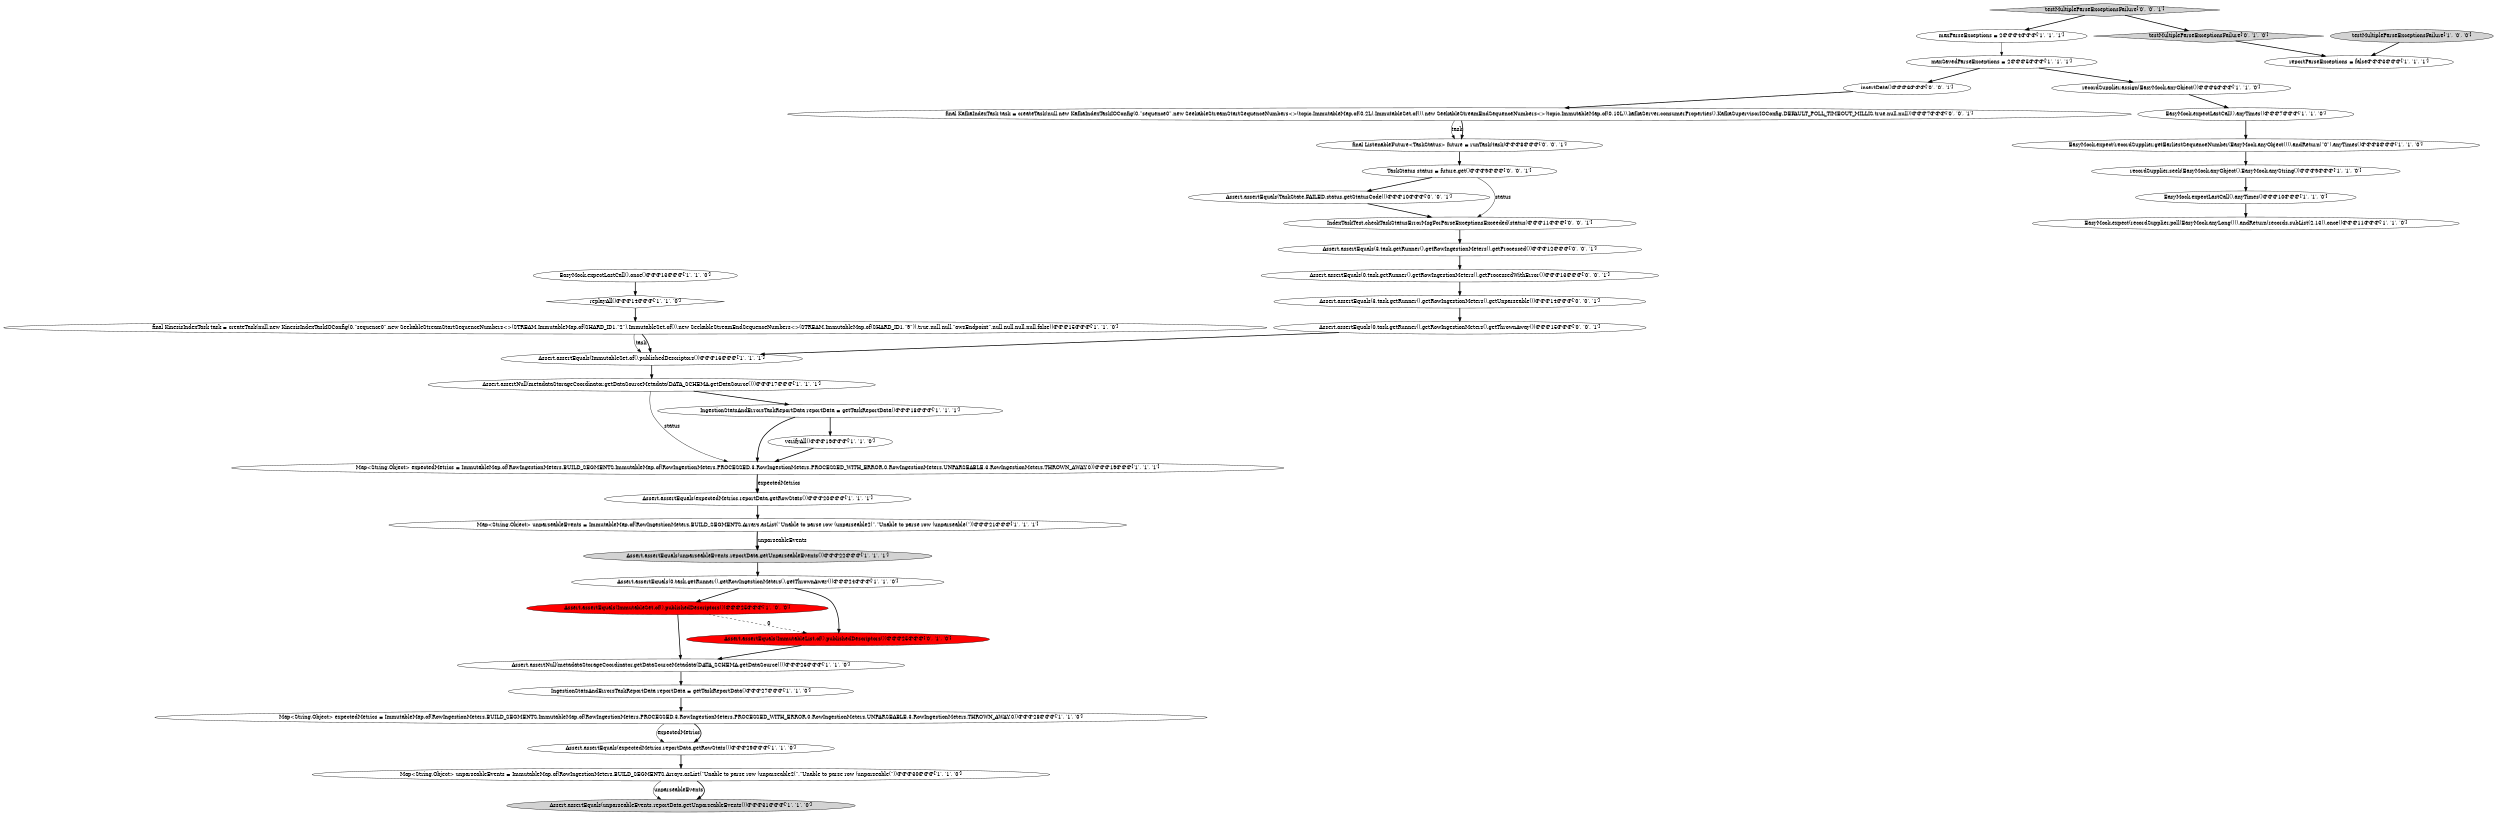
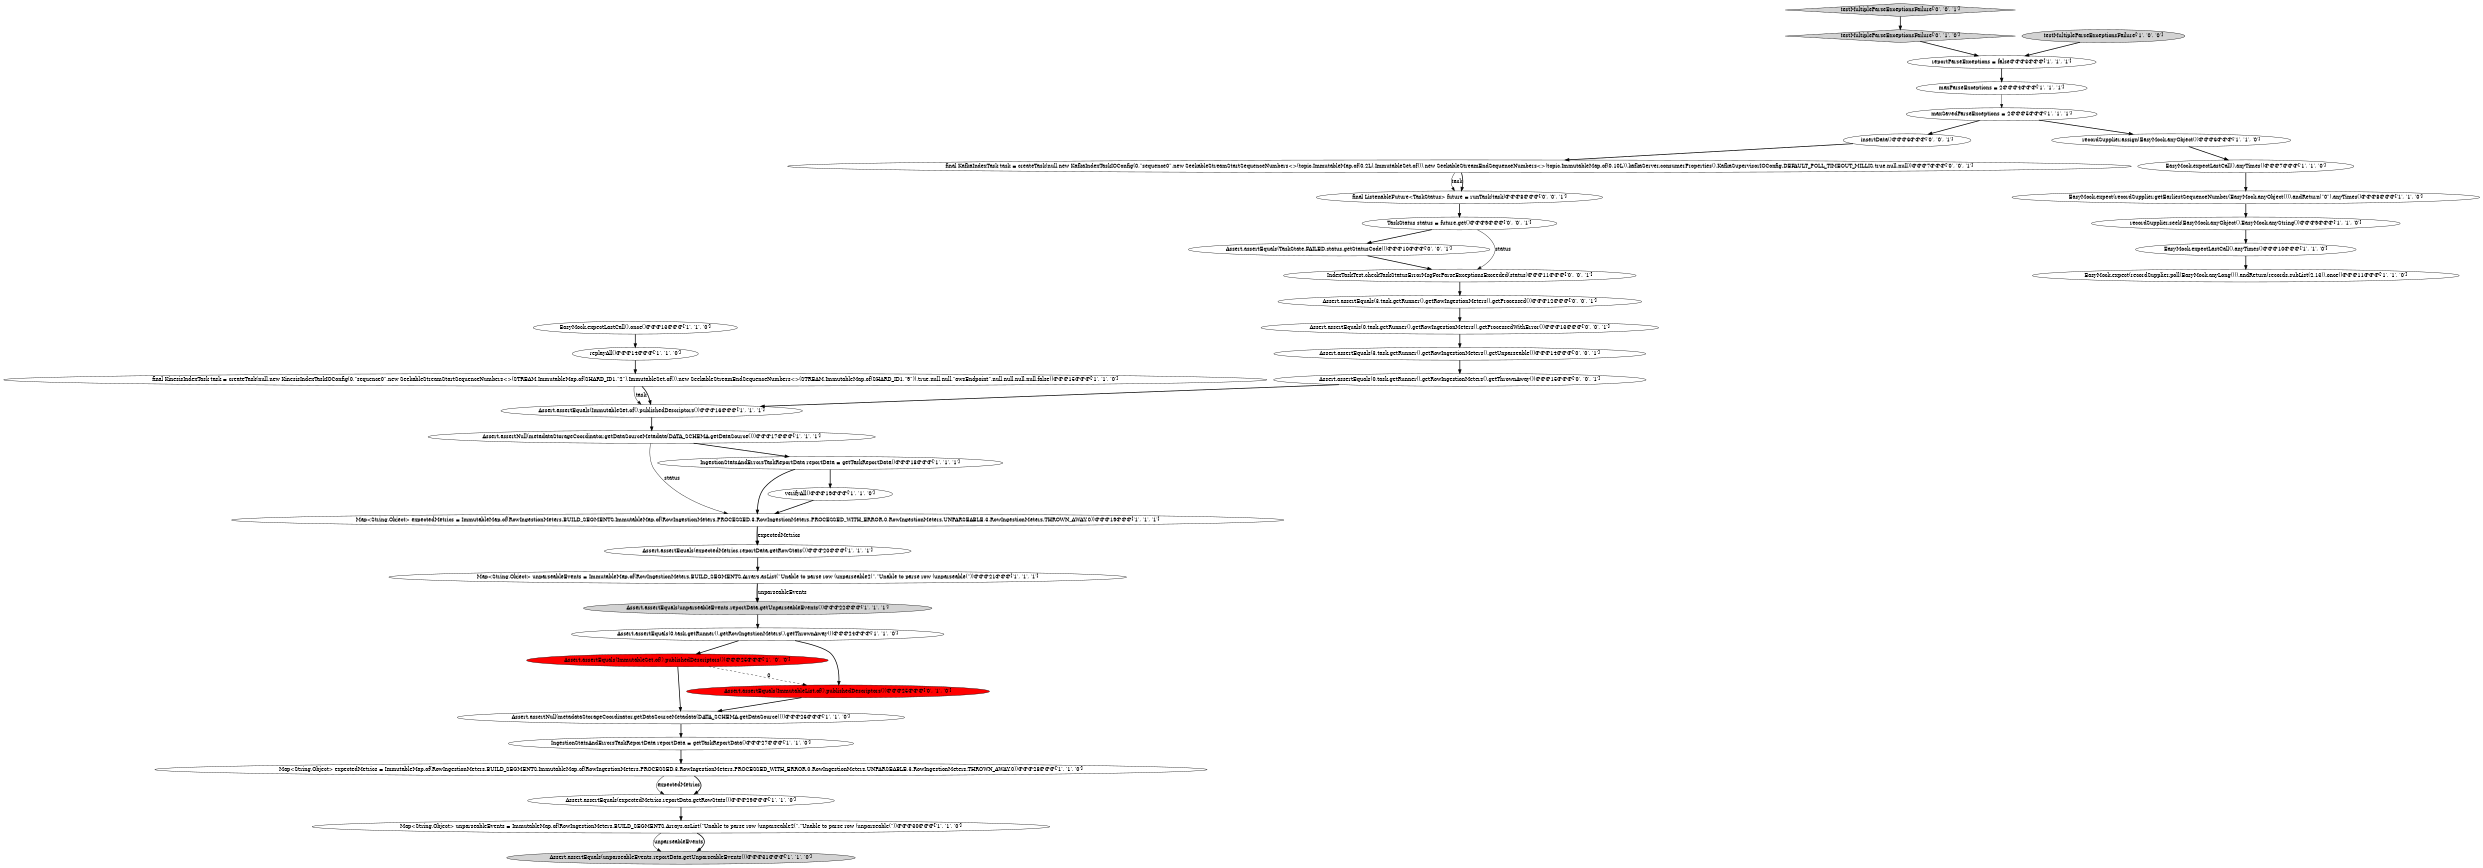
edge "testMultipleParseExceptionsFailure['0', '0', '1']" -> "maxParseExceptions = 2@@@4@@@['1', '1', '1']": now "reportParseExceptions = false@@@3@@@['1', '1', '1']" -> "maxParseExceptions = 2@@@4@@@['1', '1', '1']"
node "replayAll()@@@14@@@['1', '1', '0']": shape diamond -> ellipse
